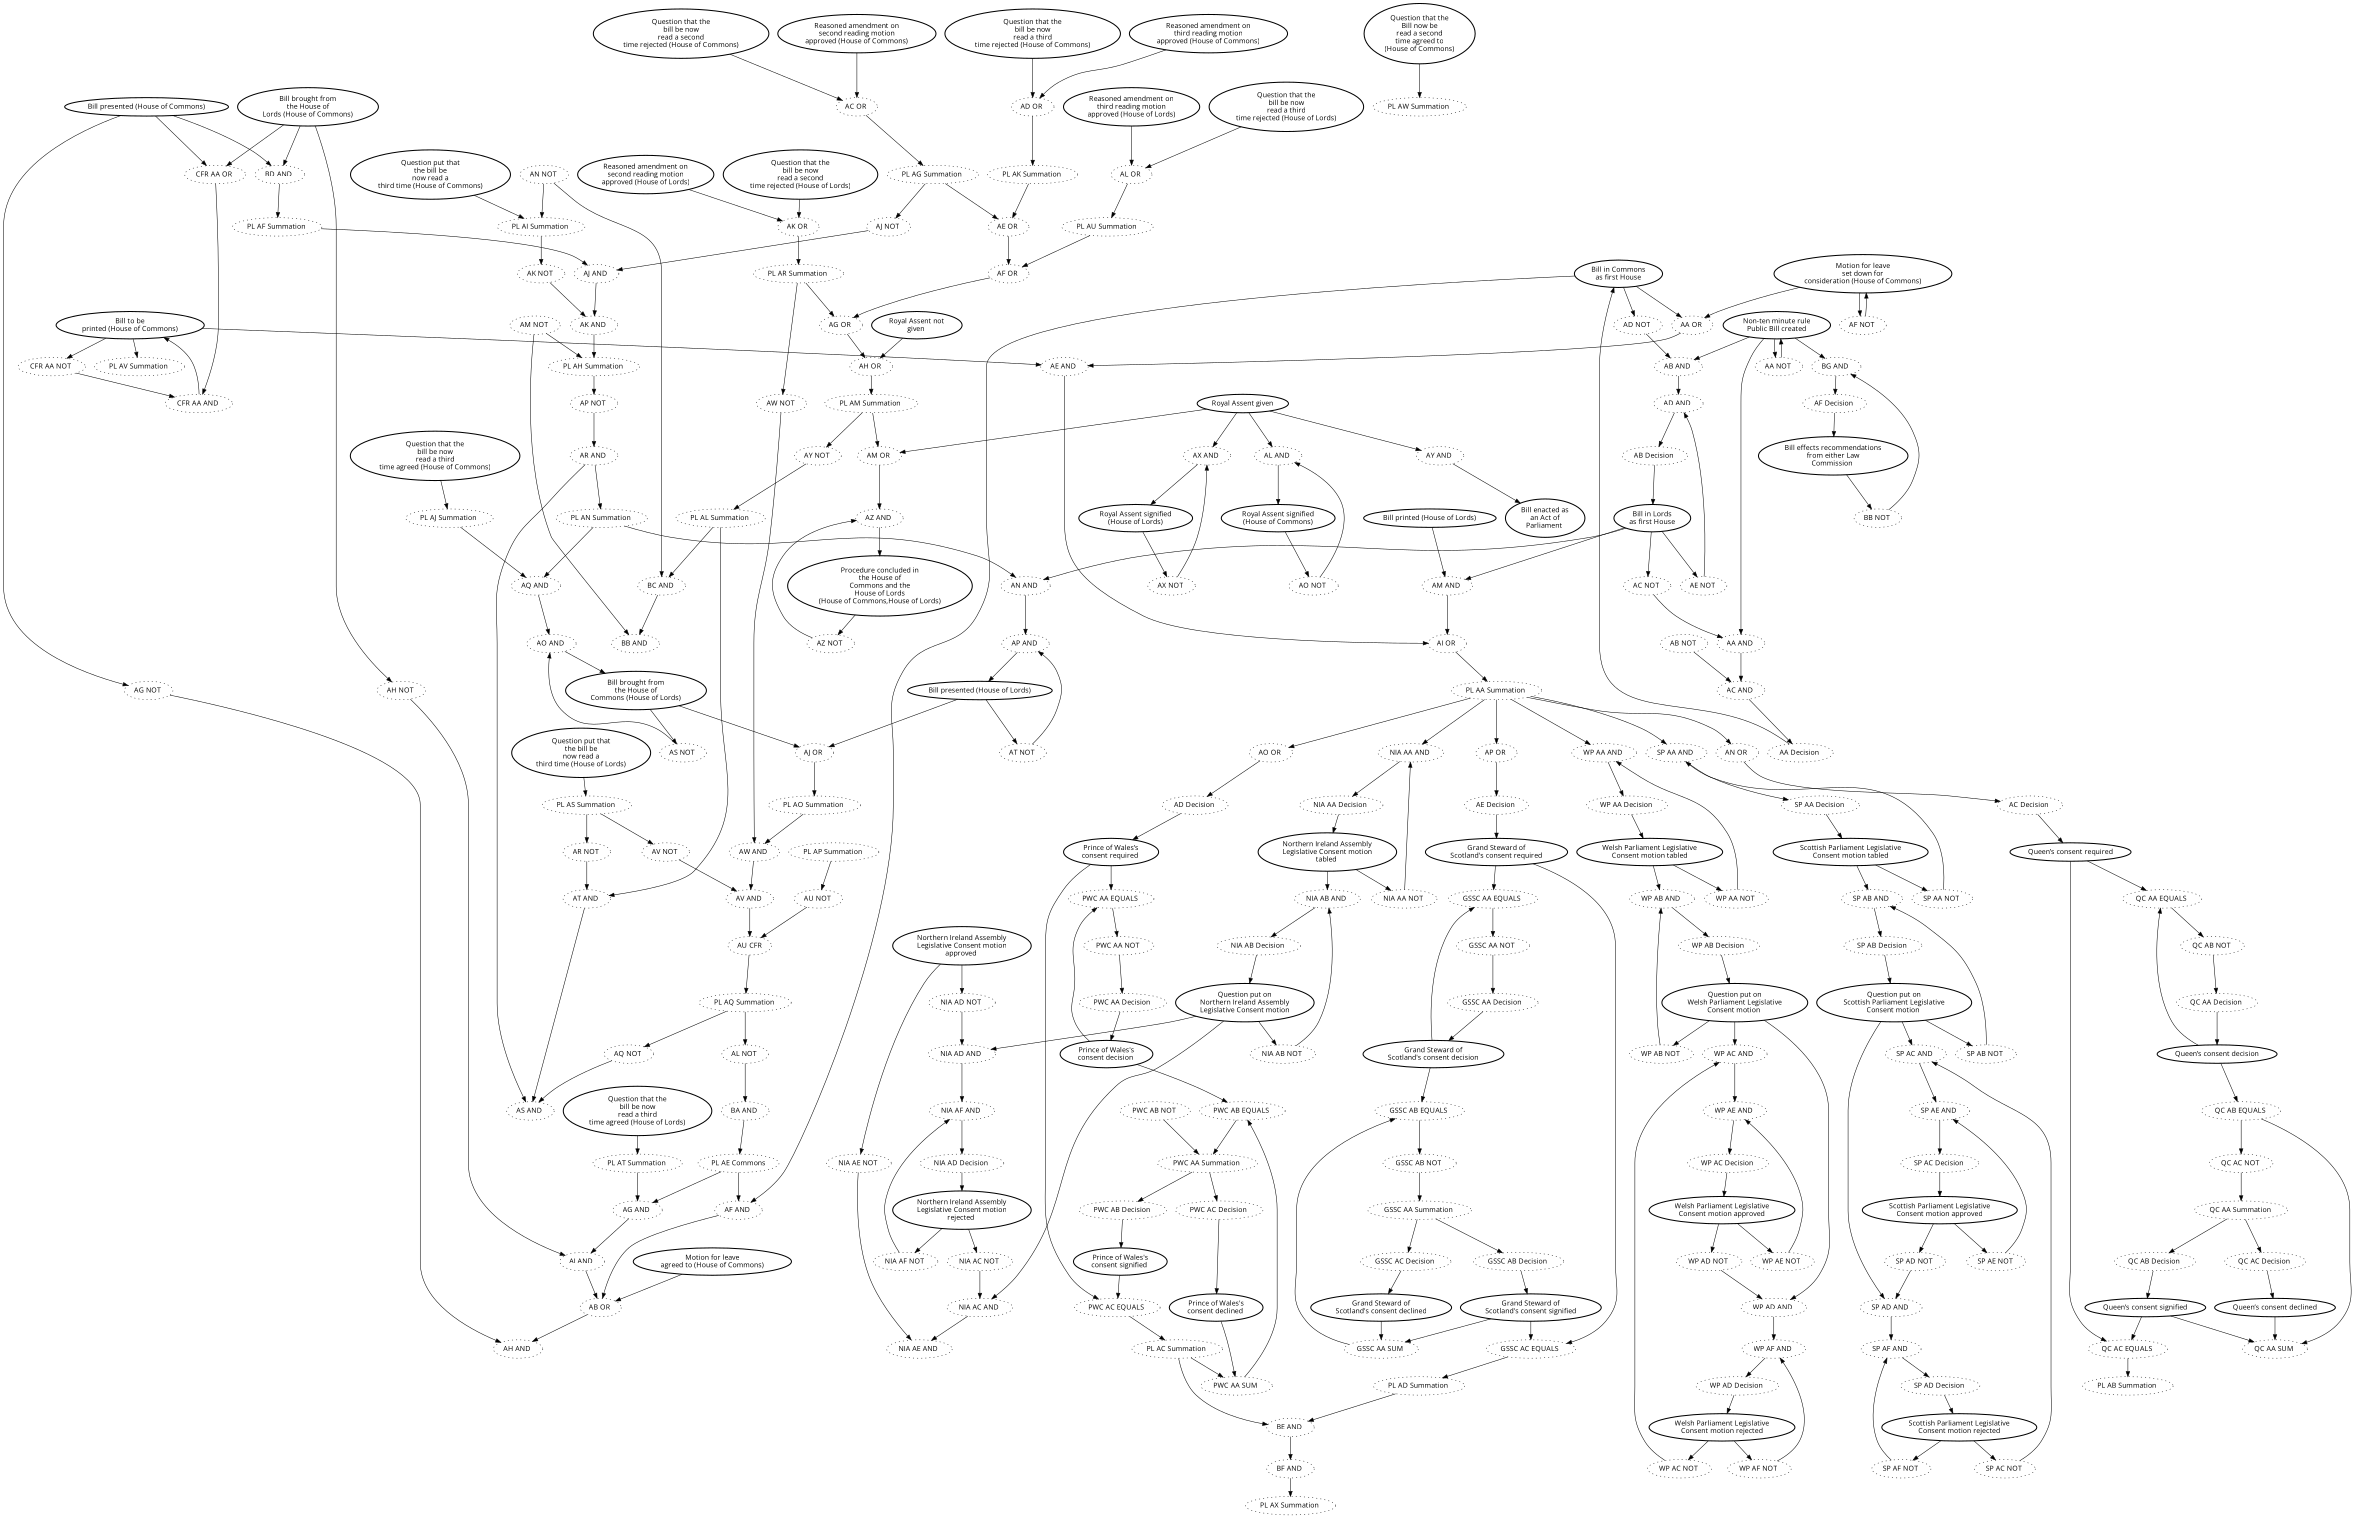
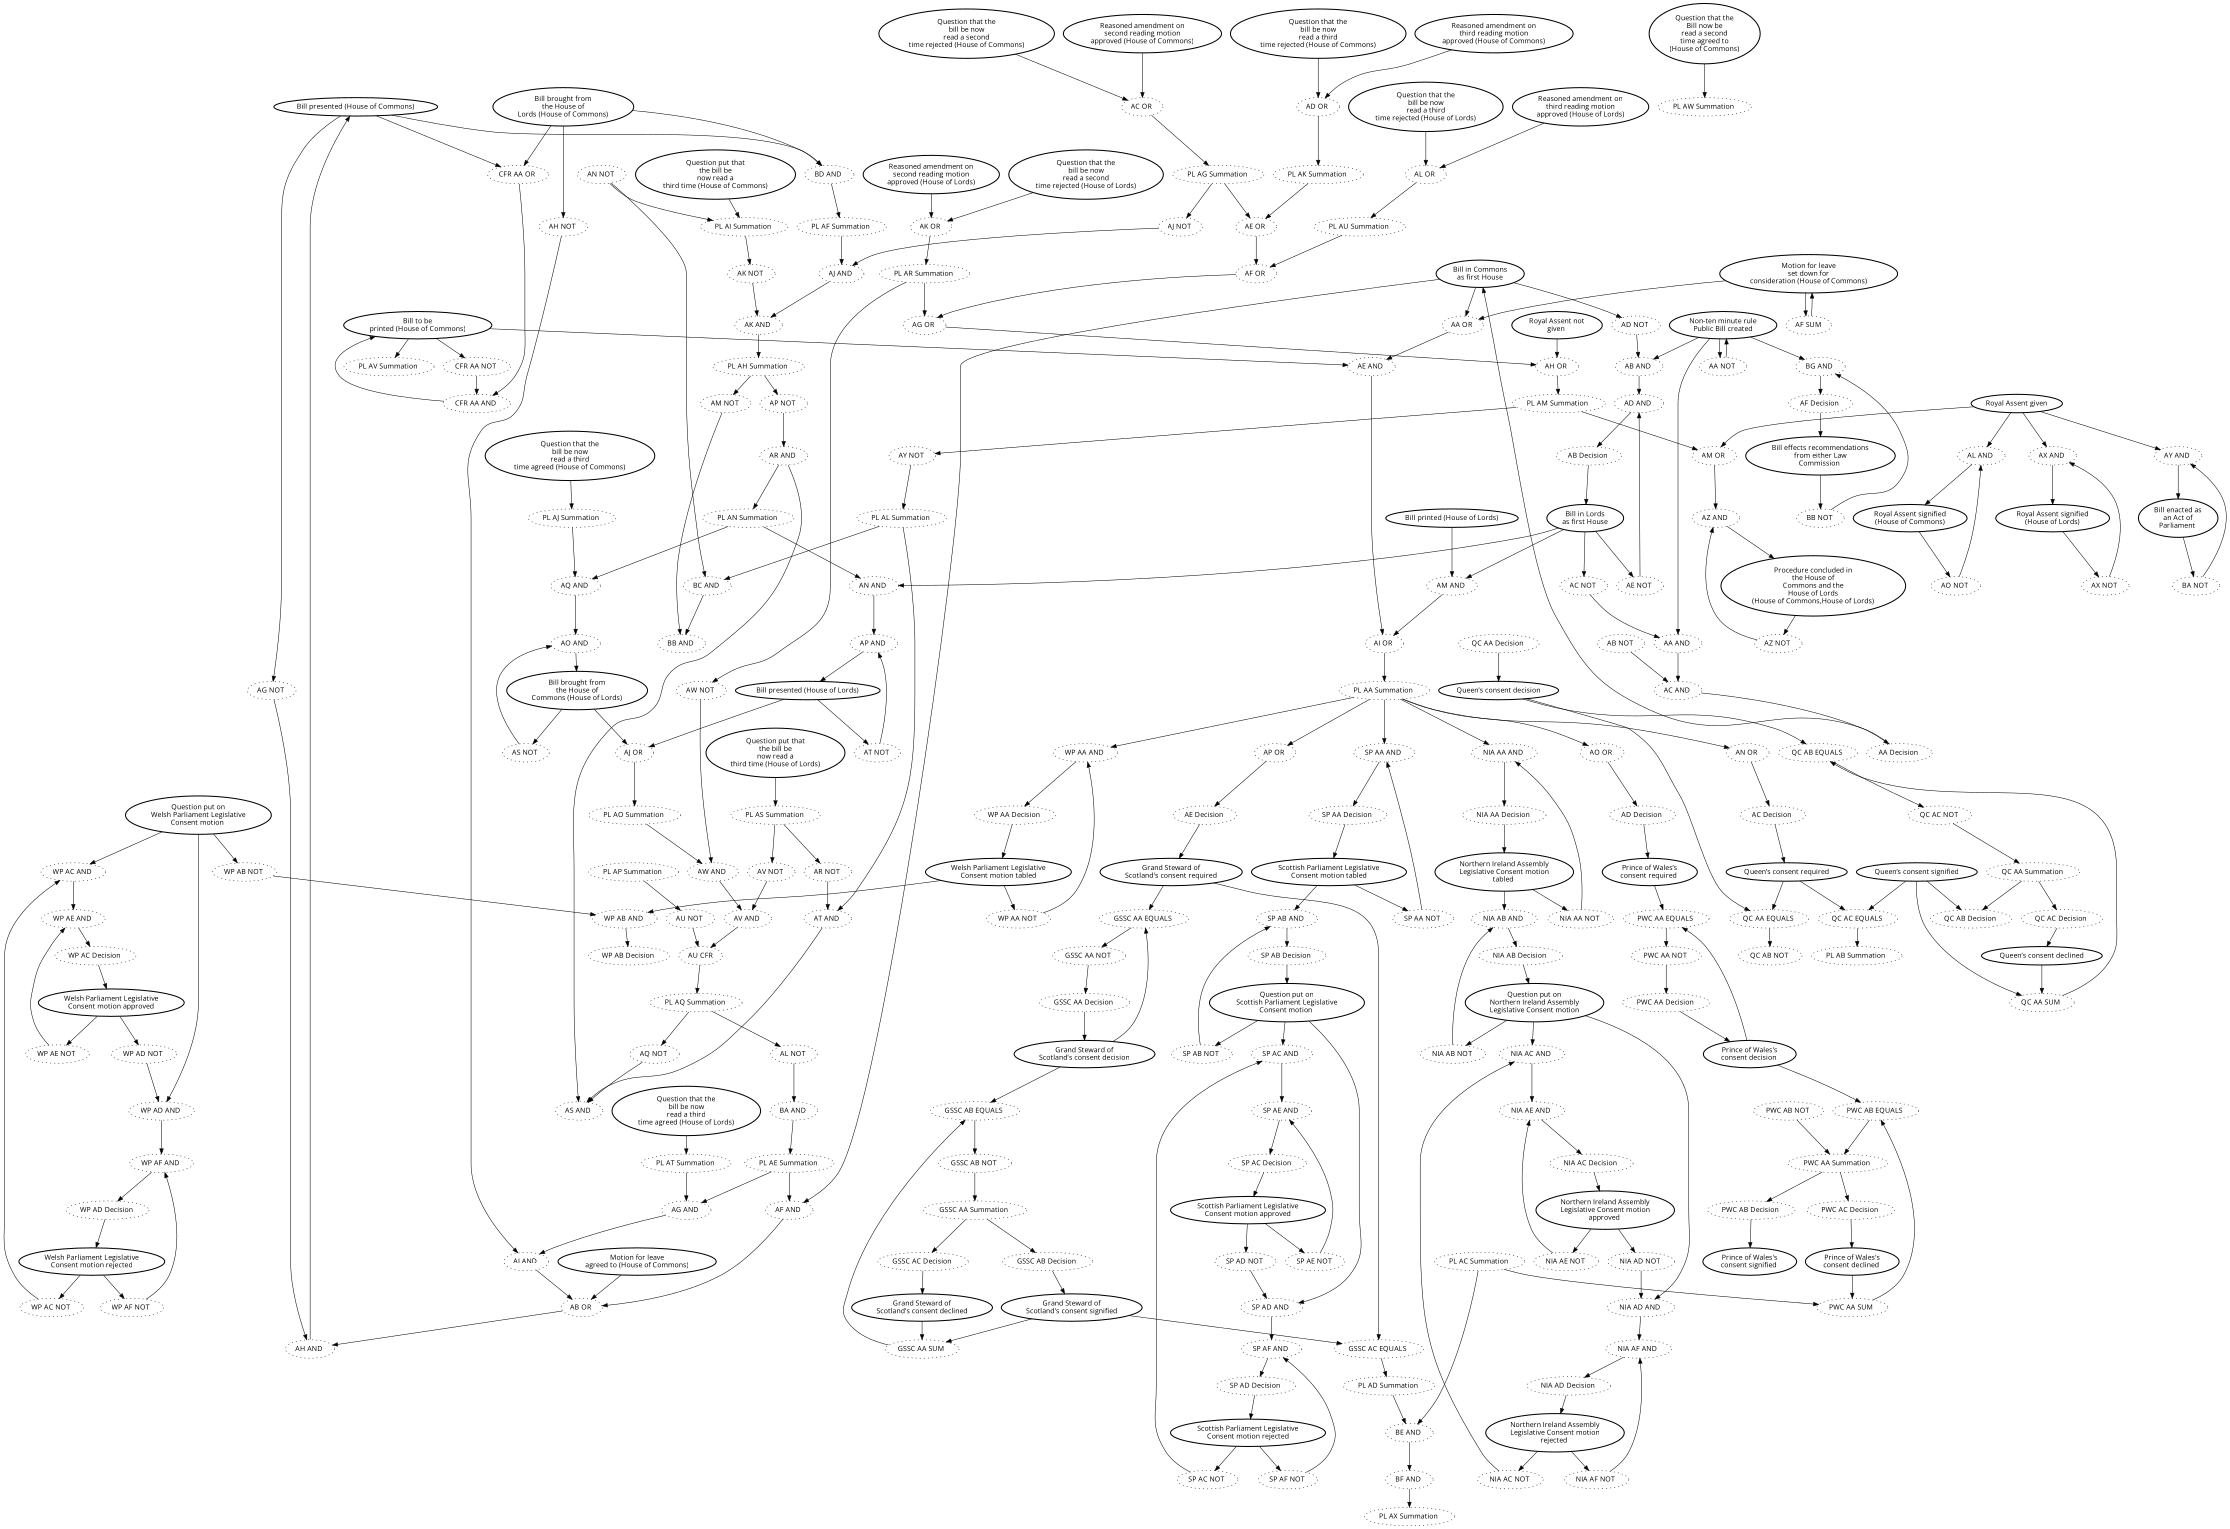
node "AF NOT": label "AF NOT" -> "AF SUM"
edge "AM NOT" -> "PL AH Summation": reversed
node "BA NOT": added
edge "AH AND" -> "Bill presented (House of Commons)": added
edge "WP AB Decision" -> "Question put on Welsh Parliament Legislative Consent motion": removed
edge "QC AB NOT" -> "QC AA Decision": removed
node "PL AE Commons": label "PL AE Commons" -> "PL AE Summation"
node "NIA AC Decision": added
edge "QC AB EQUALS" -> "QC AA SUM": reversed
edge "QC AB Decision" -> "Queen’s consent signified": reversed
node "PWC AC EQUALS": removed
